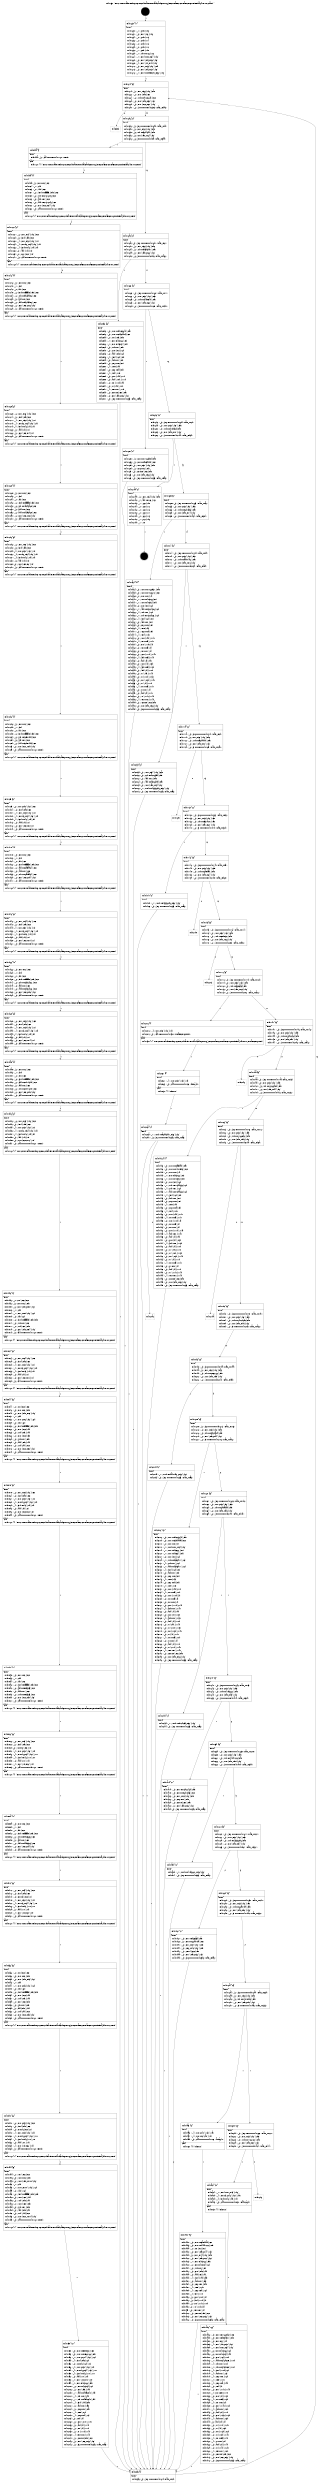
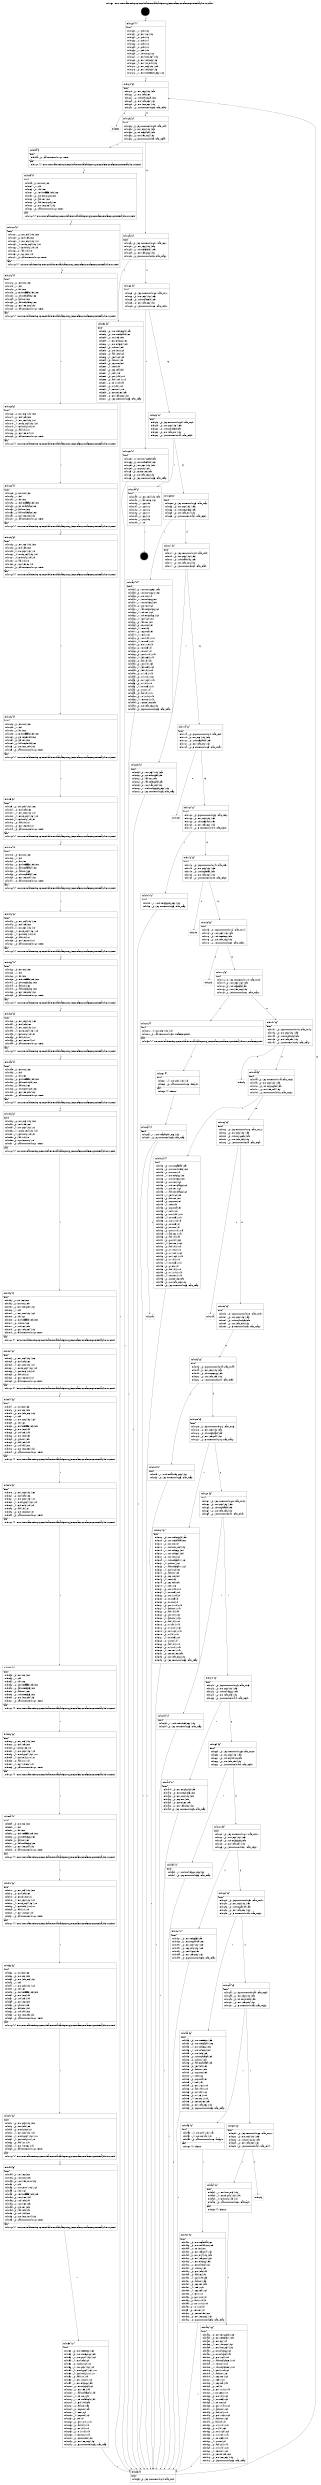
node "0x401ba2 [88]": added
